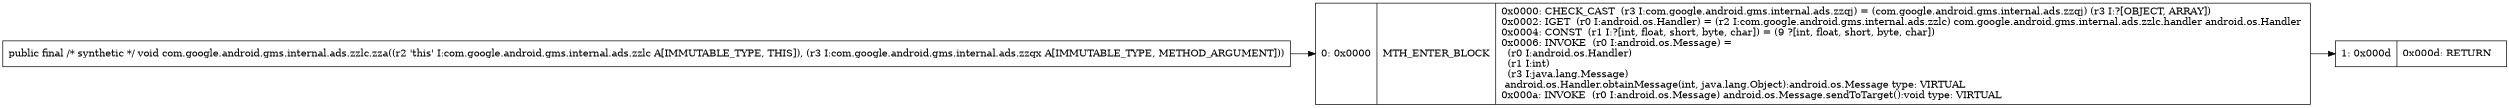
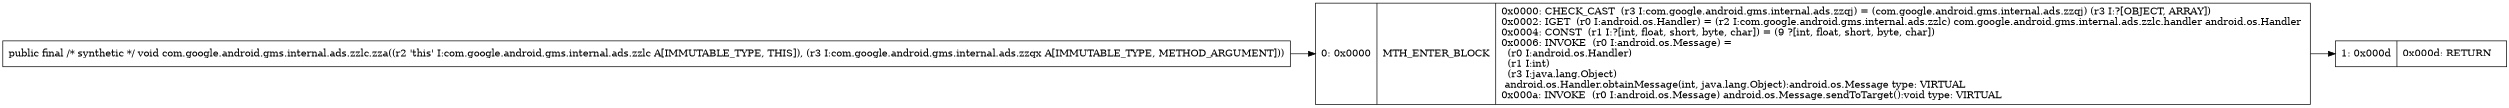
node "0: 0x0000": text "(r3 I:java.lang.Message)" -> "(r3 I:java.lang.Object)"
